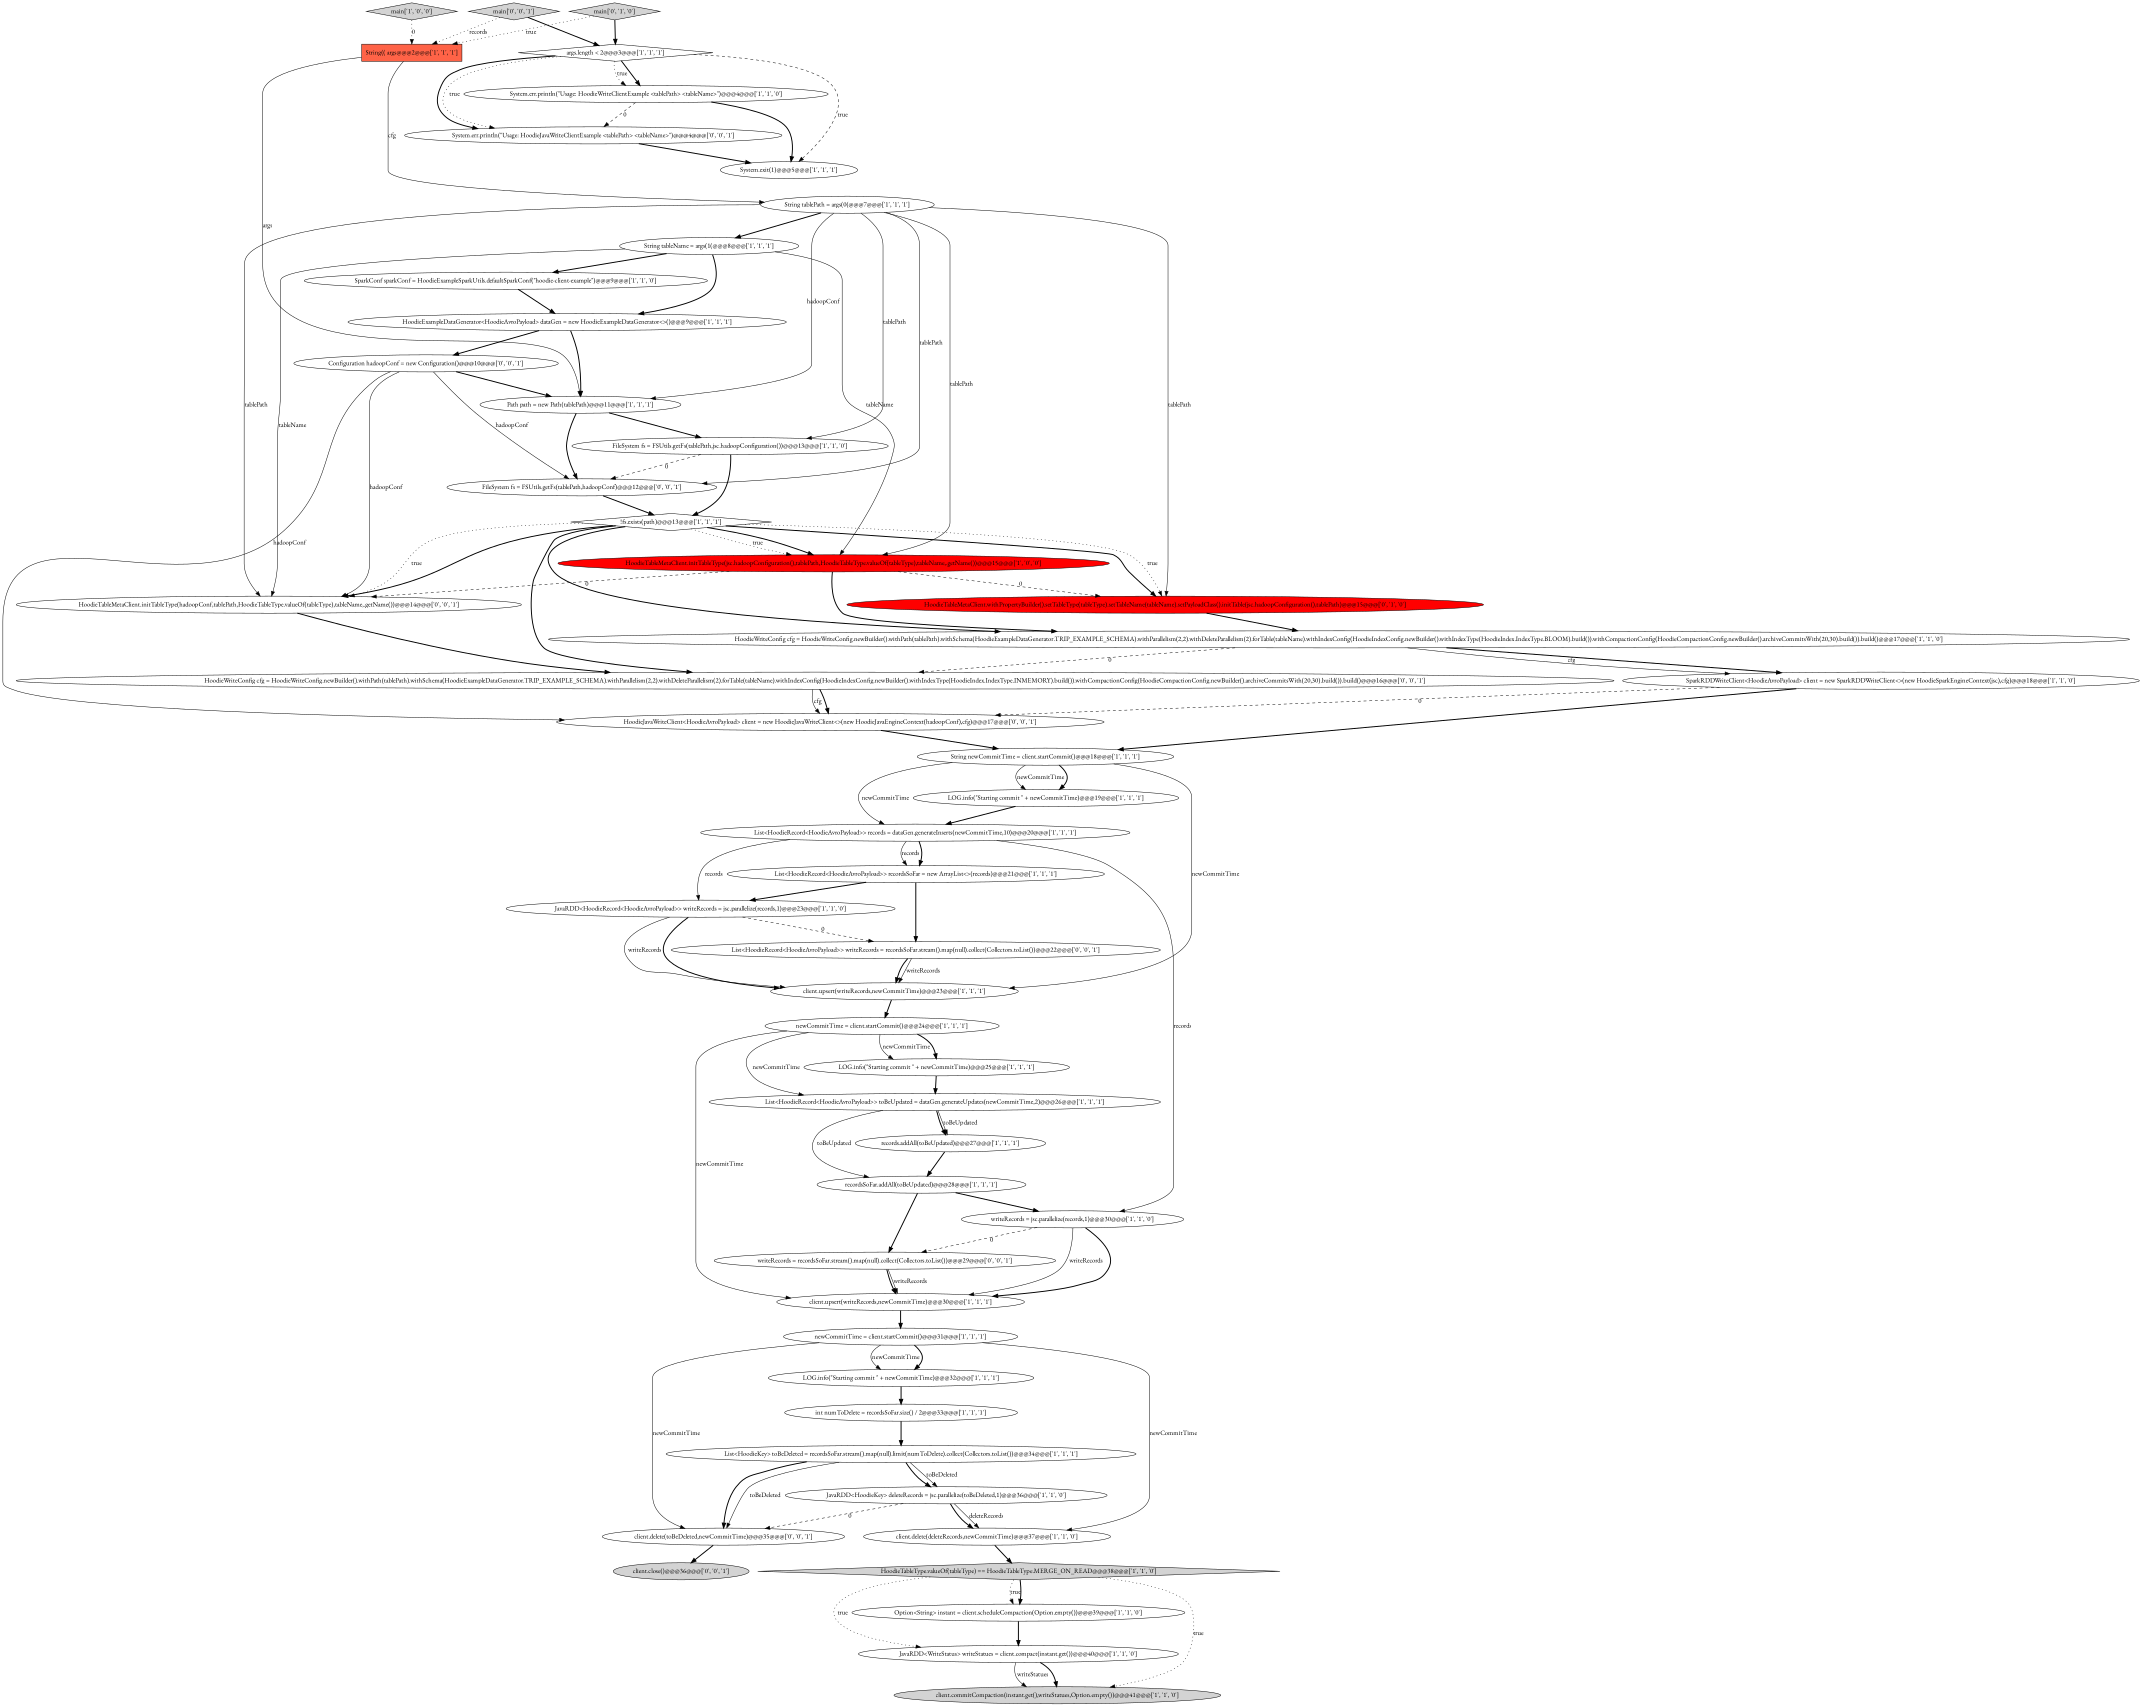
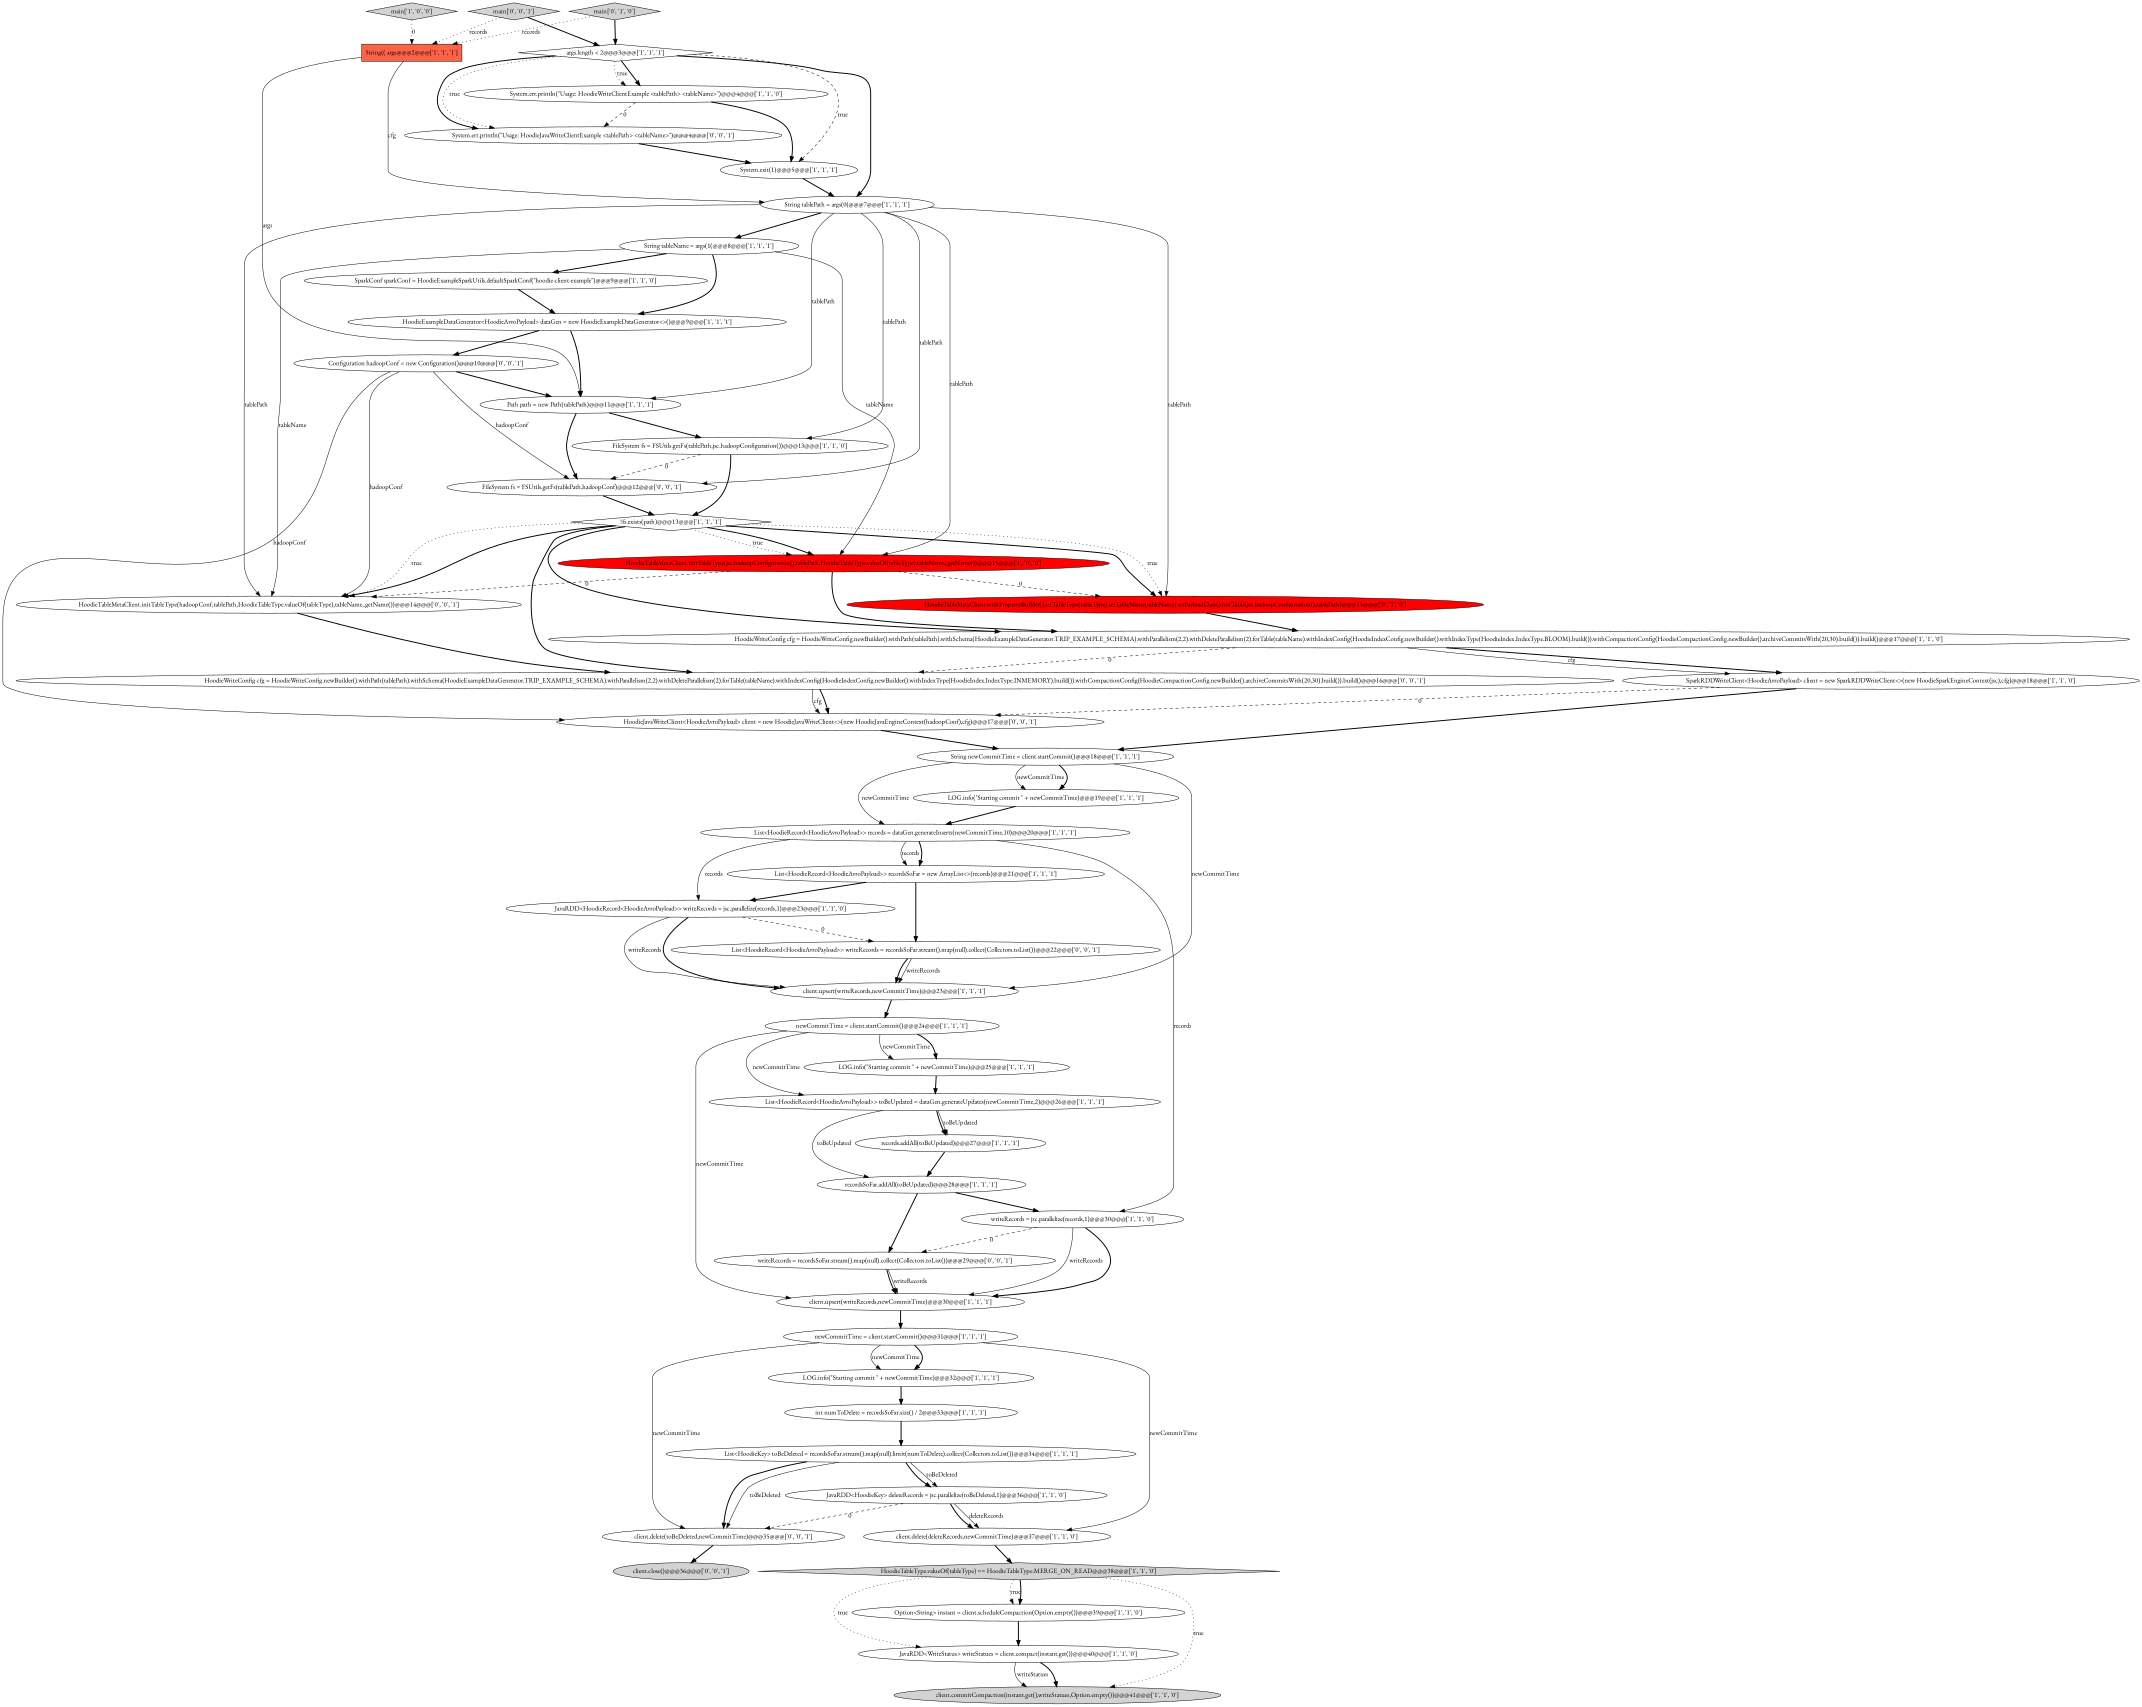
edge "main['0', '1', '0']" -> "String(( args@@@2@@@['1', '1', '1']": label "true" -> "records"
edge "args.length < 2@@@3@@@['1', '1', '1']" -> "String tablePath = args(0(@@@7@@@['1', '1', '1']": added
edge "System.exit(1)@@@5@@@['1', '1', '1']" -> "String tablePath = args(0(@@@7@@@['1', '1', '1']": added
edge "String tablePath = args(0(@@@7@@@['1', '1', '1']" -> "Path path = new Path(tablePath)@@@11@@@['1', '1', '1']": label "hadoopConf" -> "tablePath"
